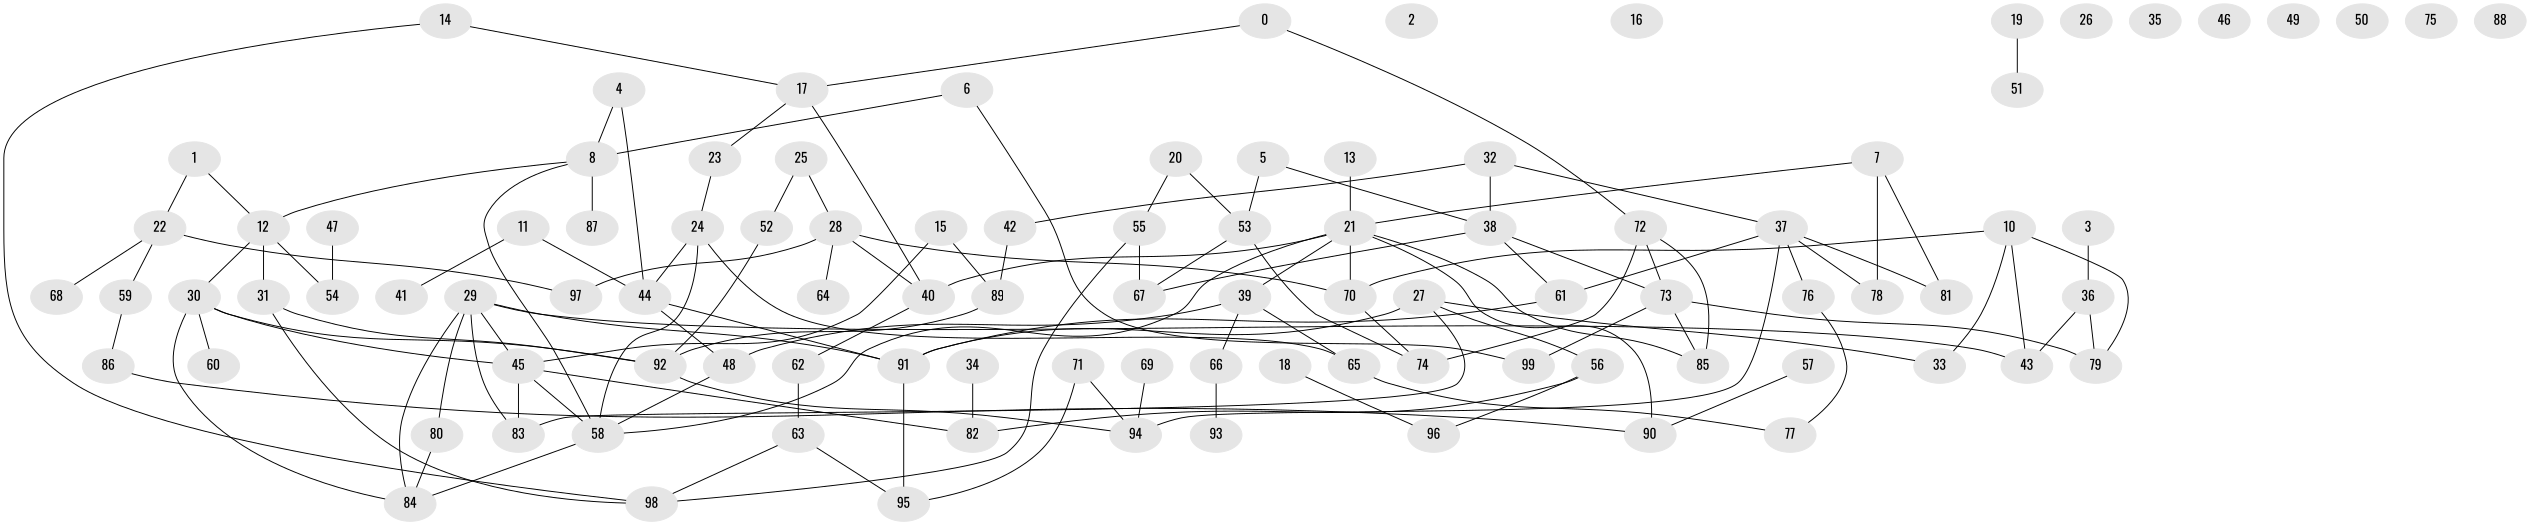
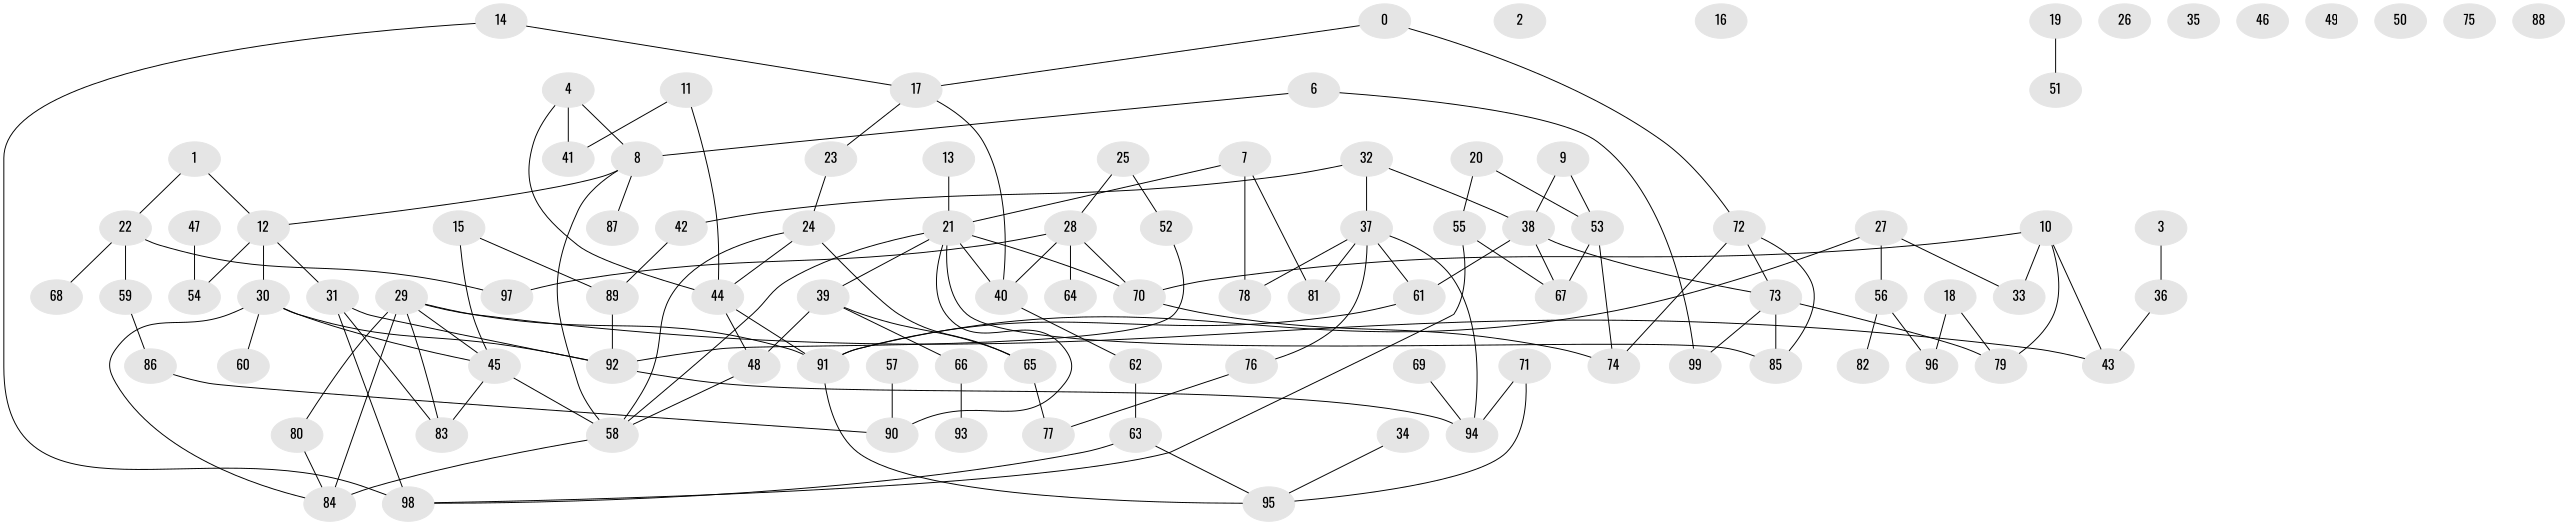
edge "4" -- "41": added
node "5": label "5" -> "9"
edge "36" -- "79": now "18" -- "79"
edge "45" -- "82": removed
edge "34" -- "82": now "34" -- "95"
edge "27" -- "83": now "31" -- "83"
